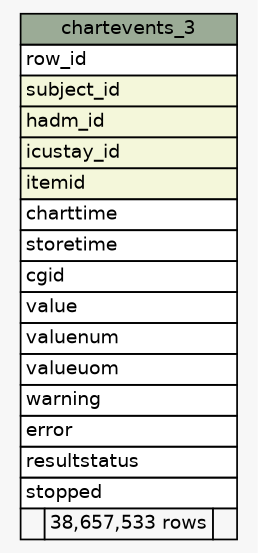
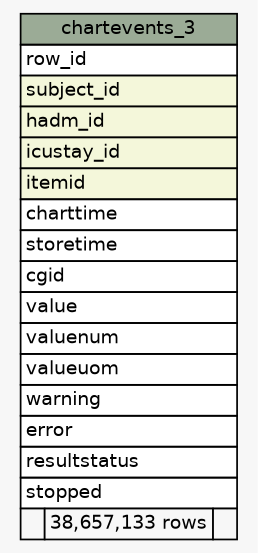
node "chartevents_3": text "38,657,533 rows" -> "38,657,133 rows"
